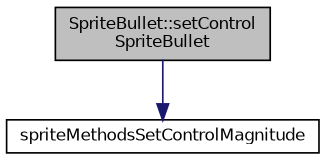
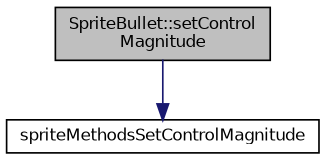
node "SpriteBullet::setControl SpriteBullet": label "SpriteBullet::setControl SpriteBullet" -> "SpriteBullet::setControl Magnitude"
